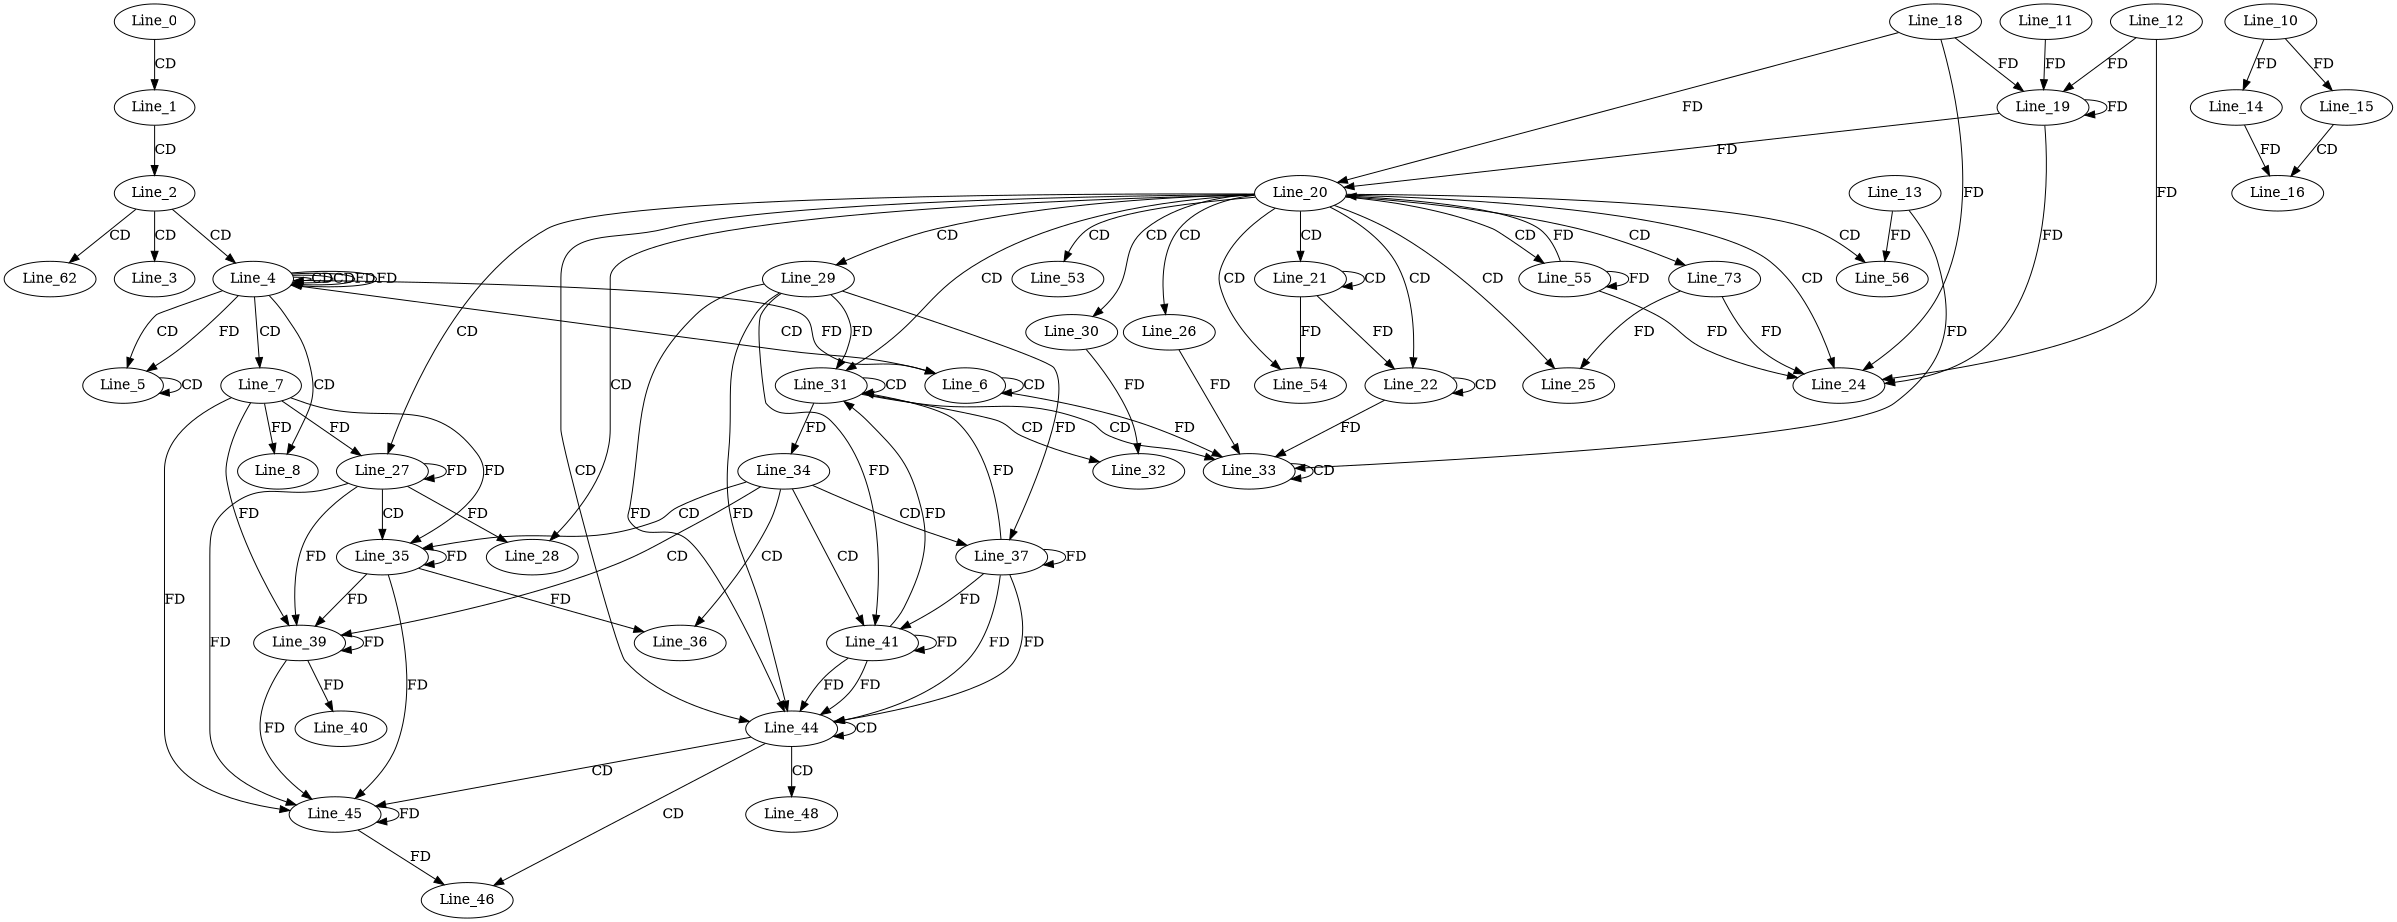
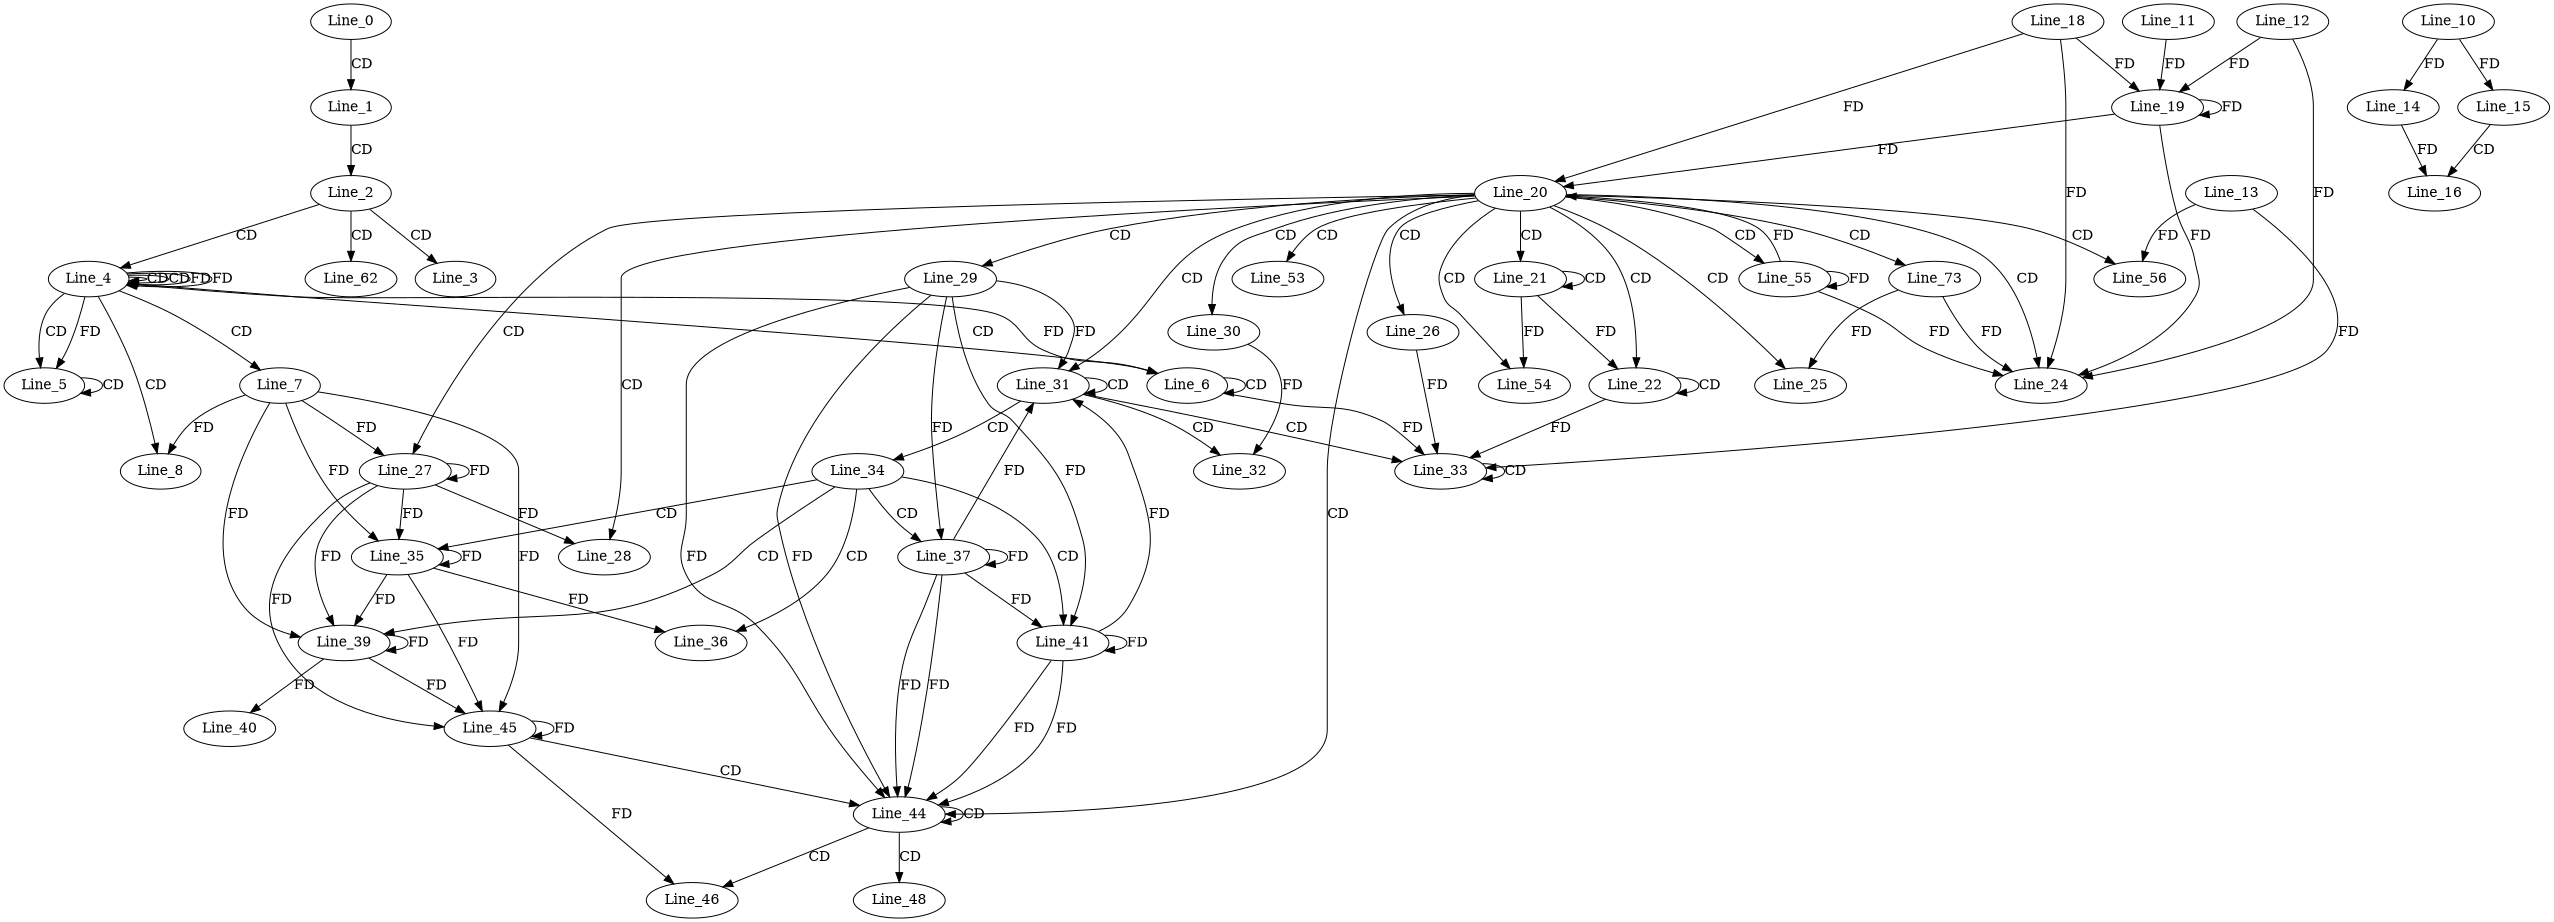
edge "Line_31" -> "Line_34": label "FD" -> "CD"
edge "Line_27" -> "Line_35": label "CD" -> "FD"
edge "Line_44" -> "Line_45": reversed
